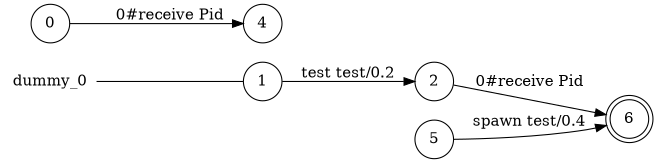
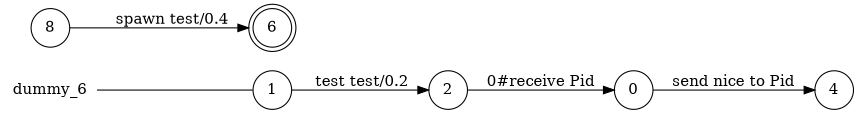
edge "0" -> "4": label "0#receive Pid" -> "send nice to Pid"
node "dummy_0": label "dummy_0" -> "dummy_6"
edge "2" -> "6": now "2" -> "0"
node "5": label "5" -> "8"
